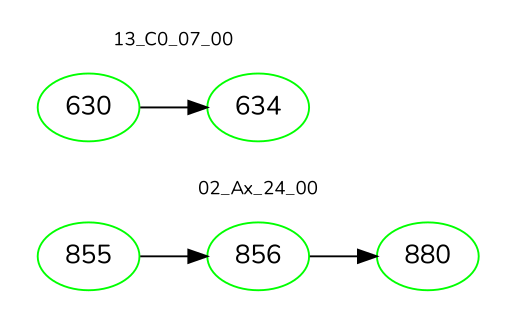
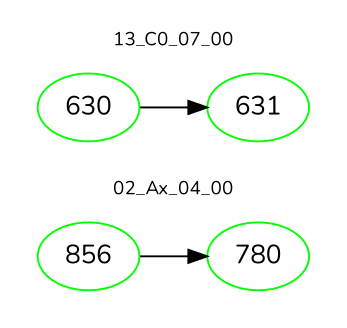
node "634": label "634" -> "631"
cluster "02_Ax_24_00": label "02_Ax_24_00" -> "02_Ax_04_00"
node "855": removed
node "880": label "880" -> "780"
